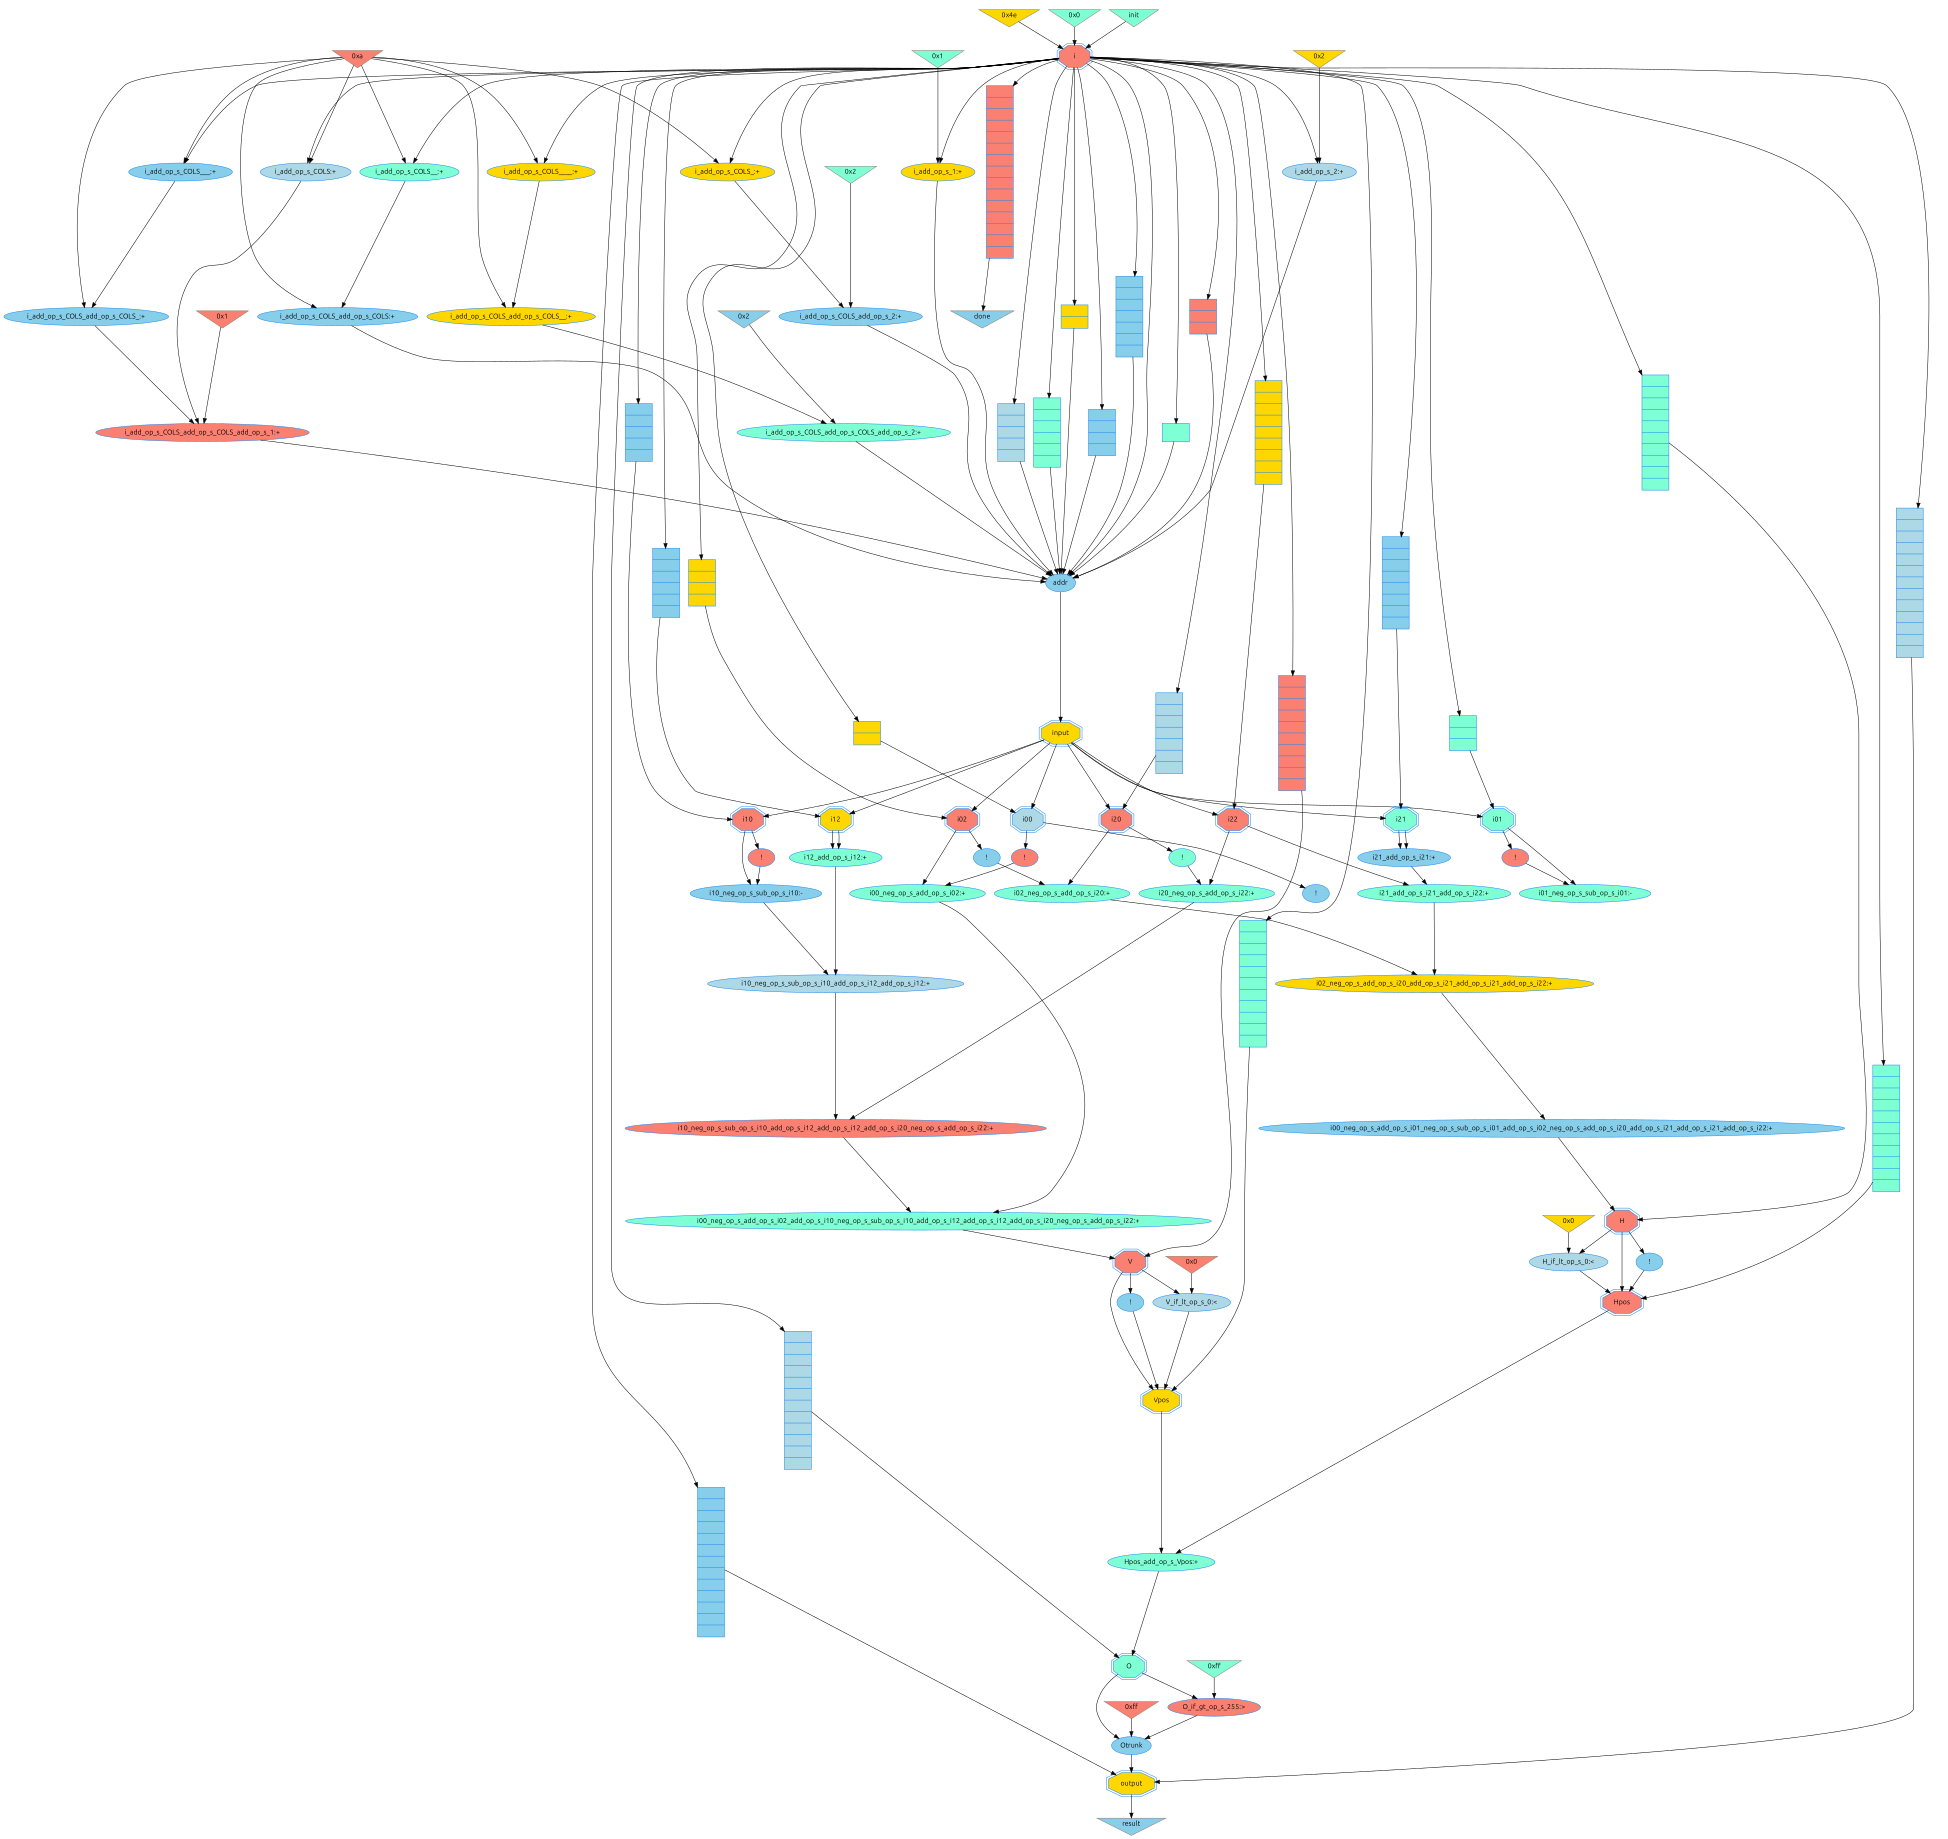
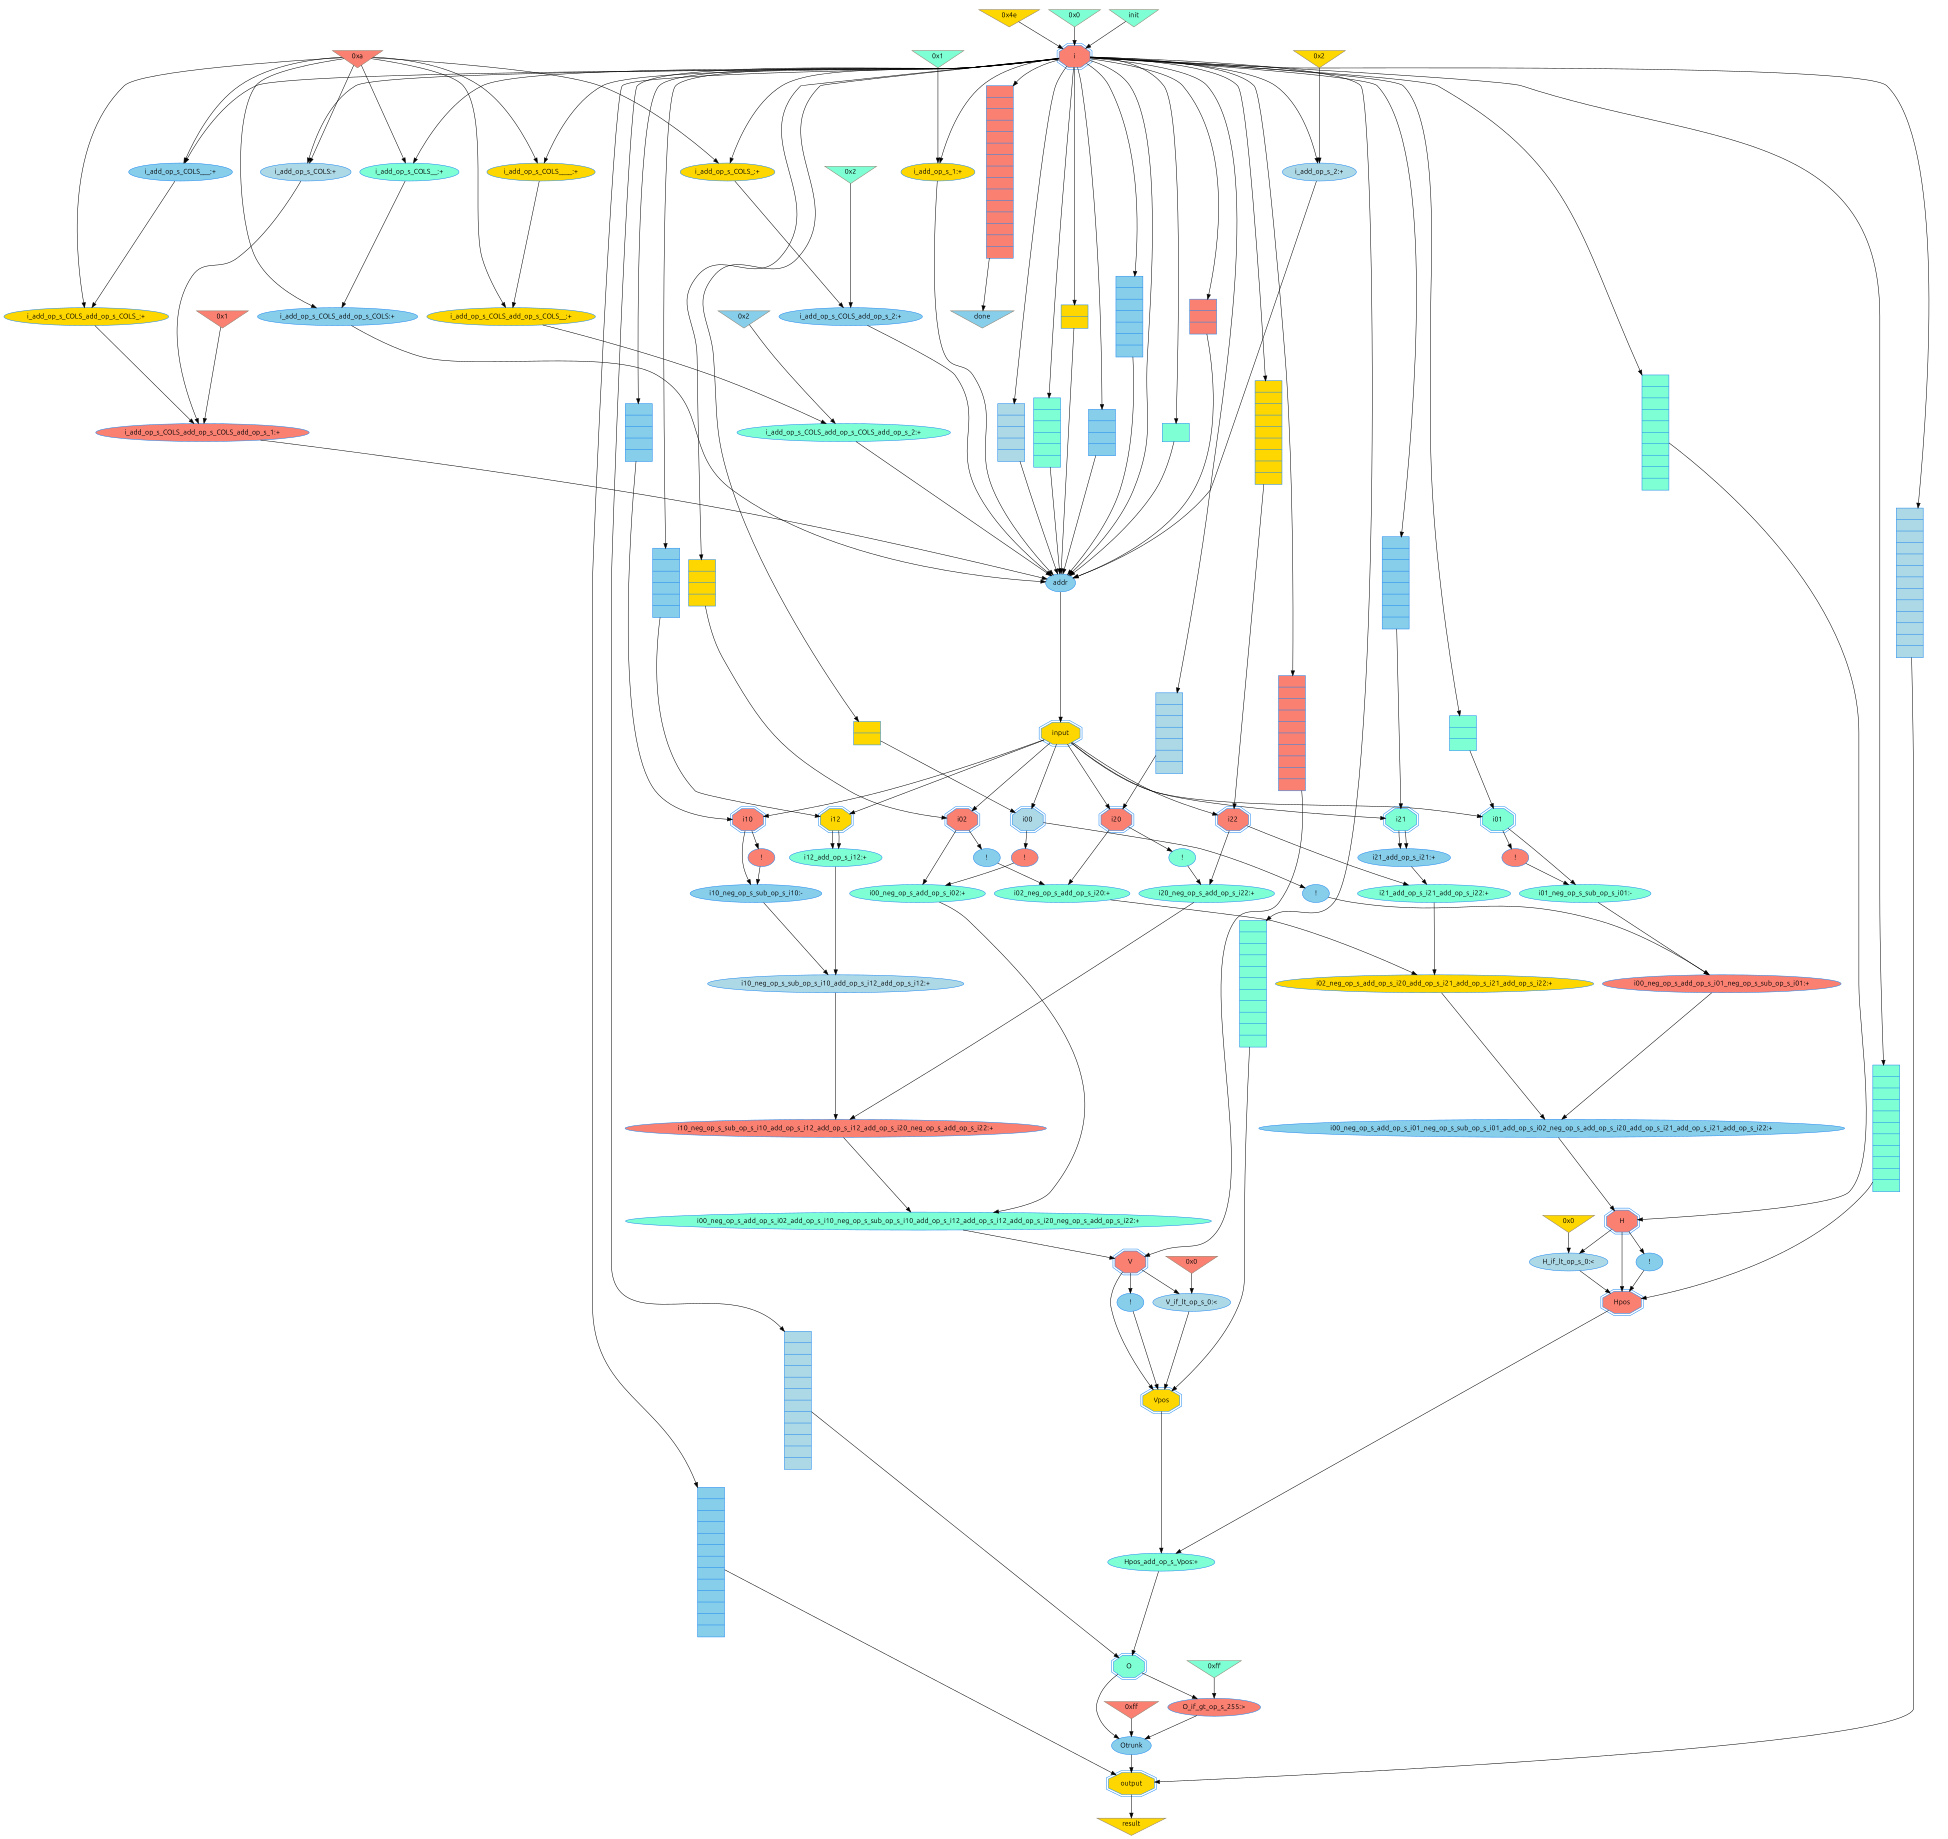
node "i_add_op_s_COLS_add_op_s_COLS_:+": fillcolor skyblue -> gold
node "i00_neg_op_s_add_op_s_i01_neg_op_s_sub_op_s_i01:+": added
node "result": fillcolor skyblue -> gold
